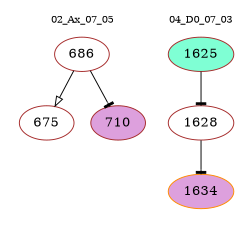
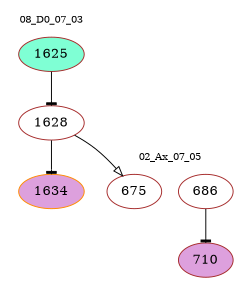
cluster "04_D0_07_03": label "04_D0_07_03" -> "08_D0_07_03"
edge "686" -> "675": now "1628" -> "675"
